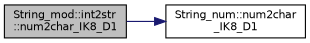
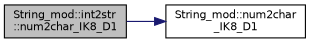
node "String_num::num2char _IK8_D1": label "String_num::num2char _IK8_D1" -> "String_mod::num2char _IK8_D1"
